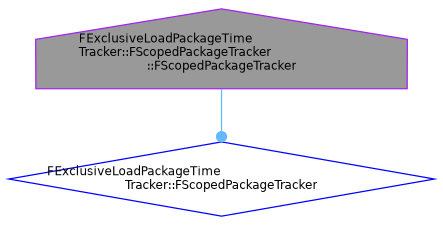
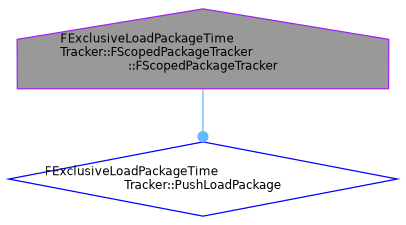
node "FExclusiveLoadPackageTime Tracker::FScopedPackageTracker": label "FExclusiveLoadPackageTime Tracker::FScopedPackageTracker" -> "FExclusiveLoadPackageTime Tracker::PushLoadPackage"
